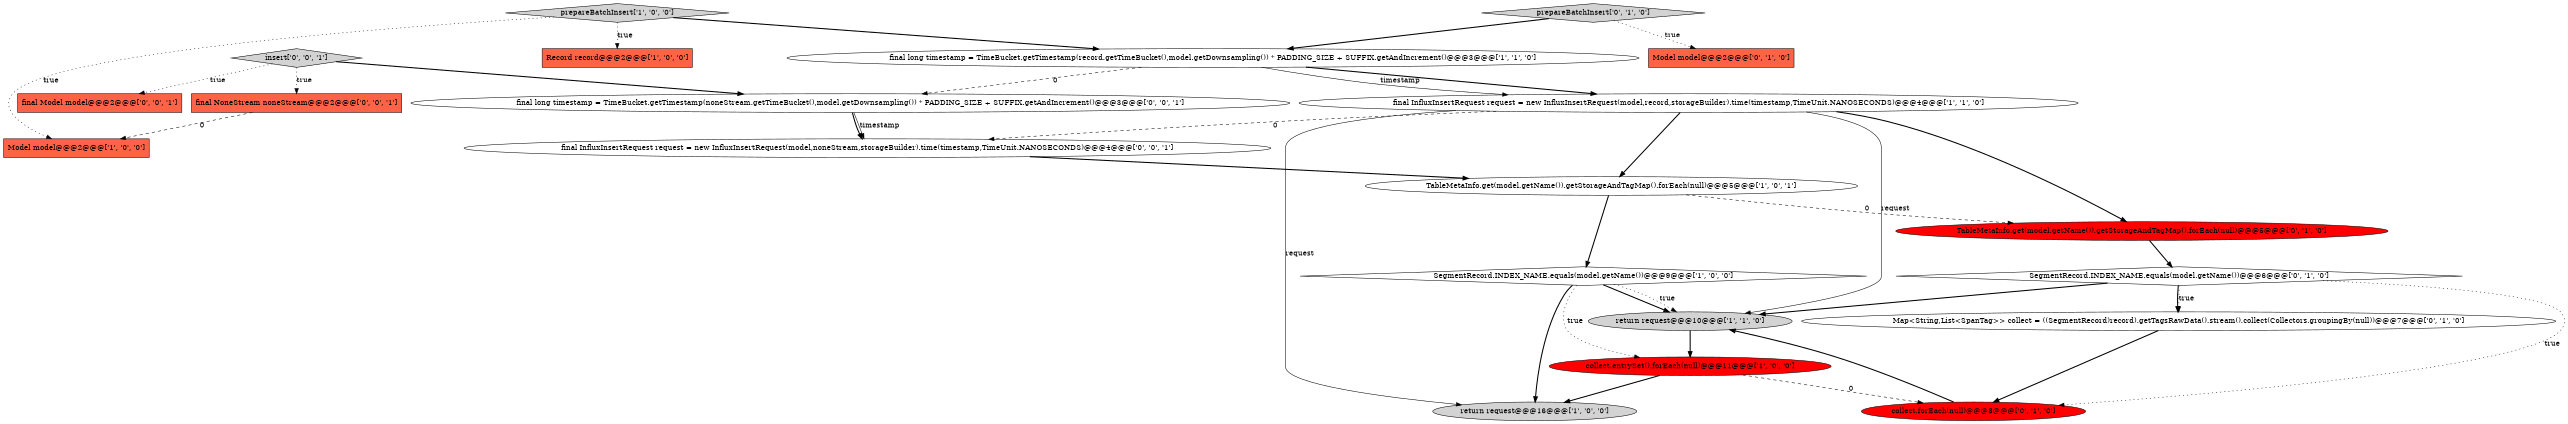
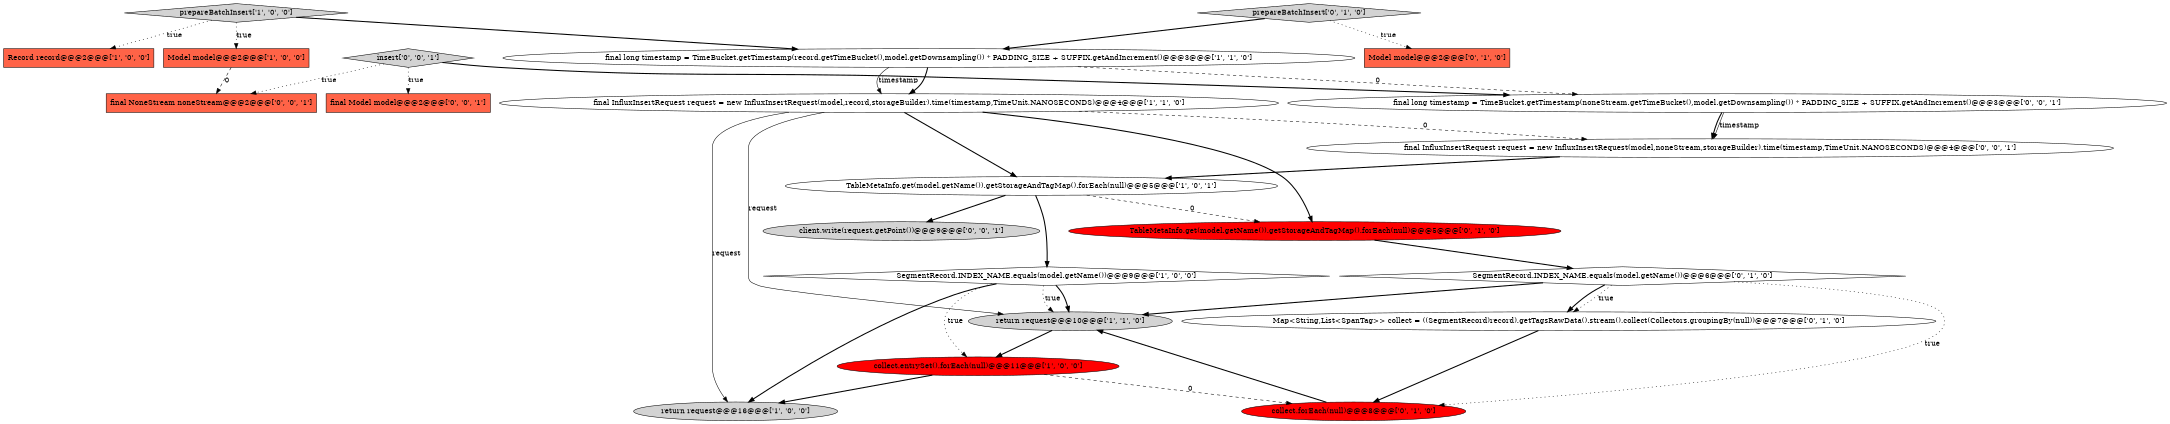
edge "final NoneStream noneStream@@@2@@@['0', '0', '1']" -> "Model model@@@2@@@['1', '0', '0']": reversed
node "client.write(request.getPoint())@@@9@@@['0', '0', '1']": added
